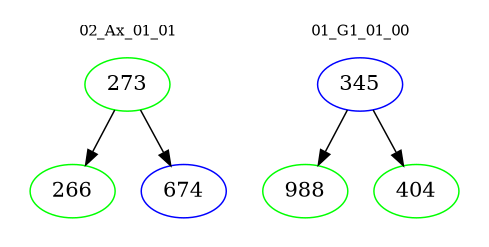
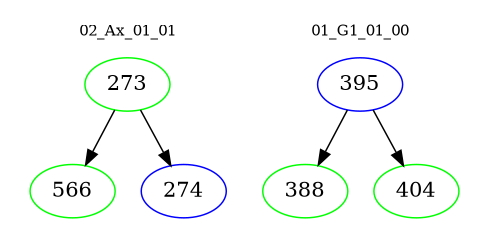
node "345": label "345" -> "395"
node "266": label "266" -> "566"
node "674": label "674" -> "274"
node "988": label "988" -> "388"
